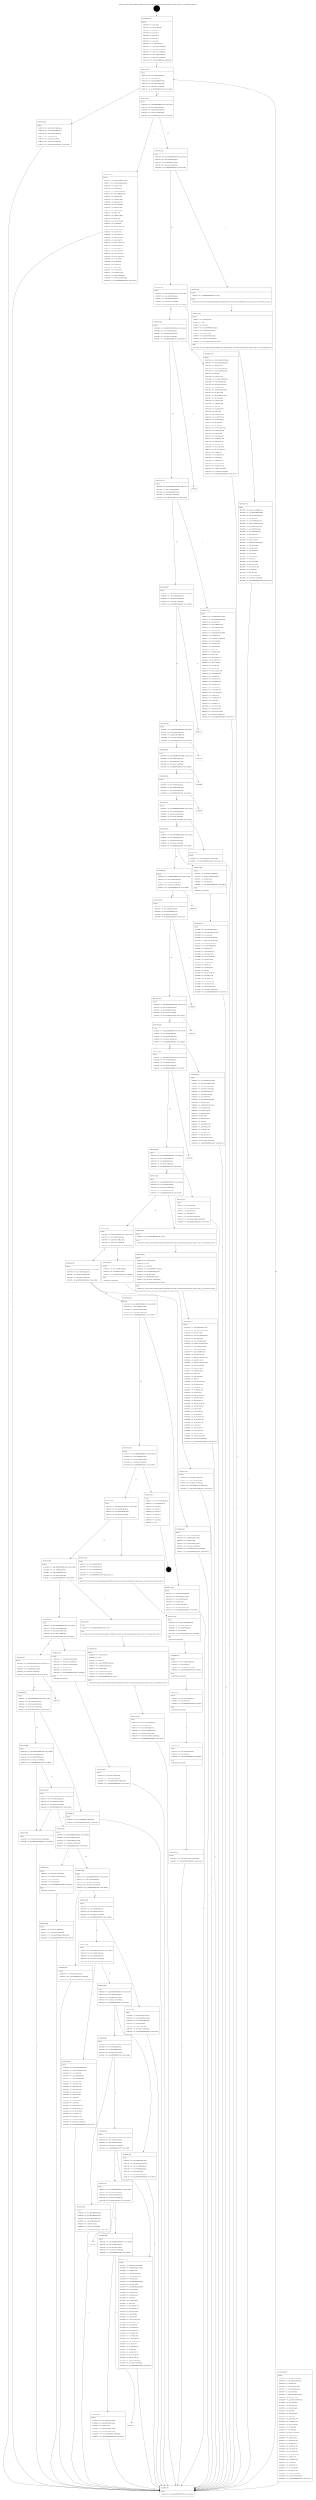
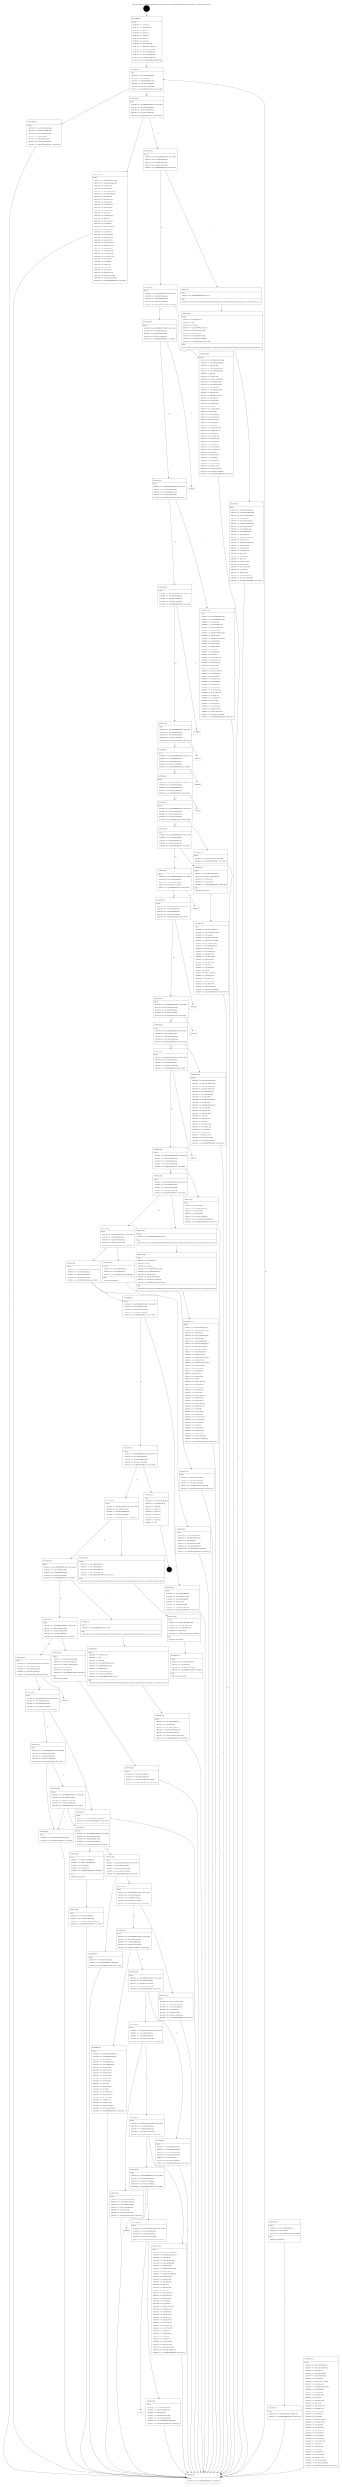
node "0x4023bf [12]": removed
